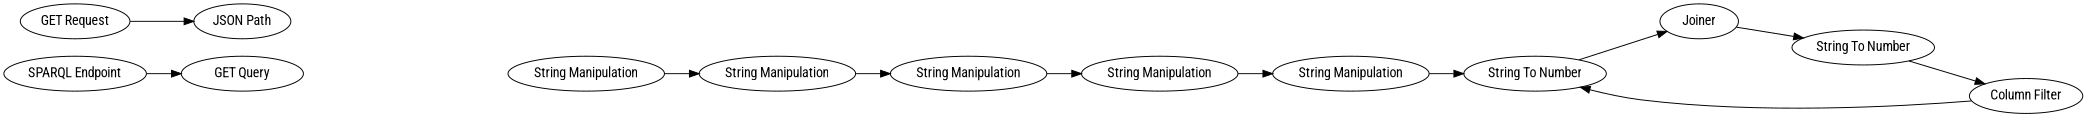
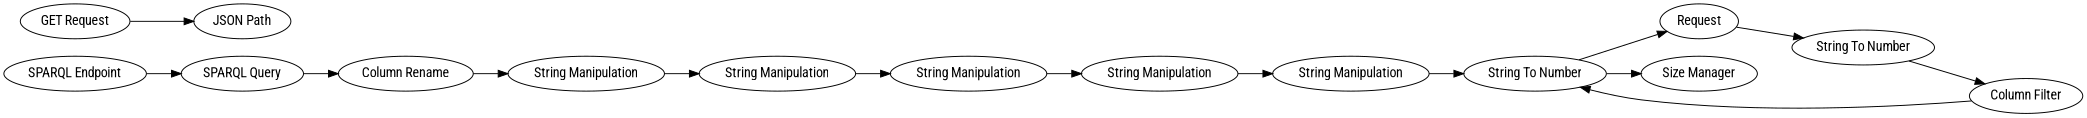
node "Joiner": label "Joiner" -> "Request"
node "GET Query": label "GET Query" -> "SPARQL Query"
node "Column Rename": added
node "Size Manager": added
